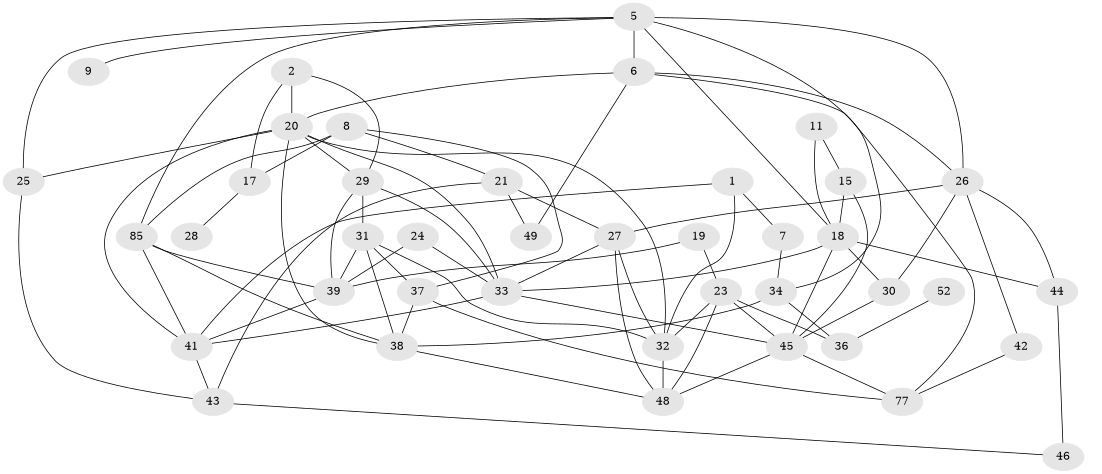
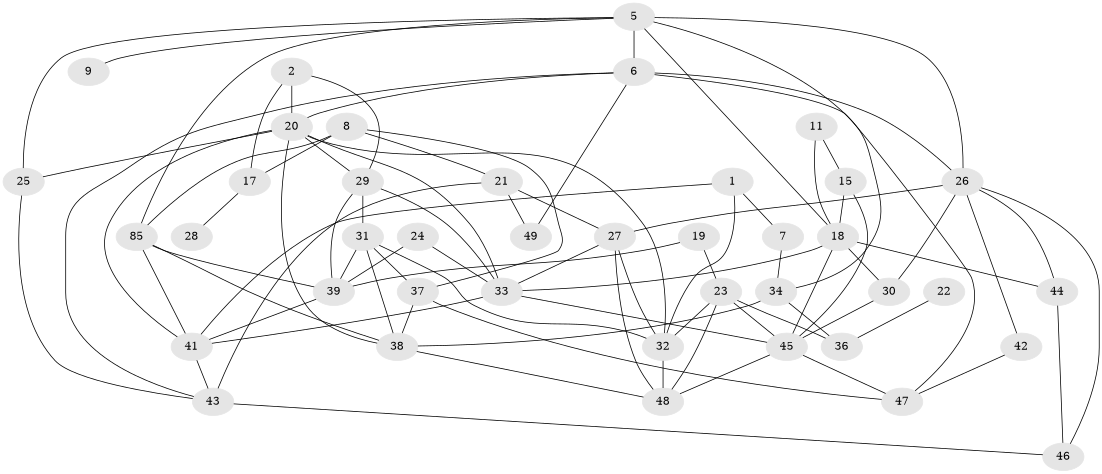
edge "6" -- "43": added
edge "26" -- "46": added
node "52": label "52" -> "22"
node "77": label "77" -> "47"
